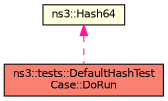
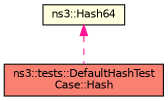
node "ns3::tests::DefaultHashTest Case::DoRun": label "ns3::tests::DefaultHashTest Case::DoRun" -> "ns3::tests::DefaultHashTest Case::Hash"
